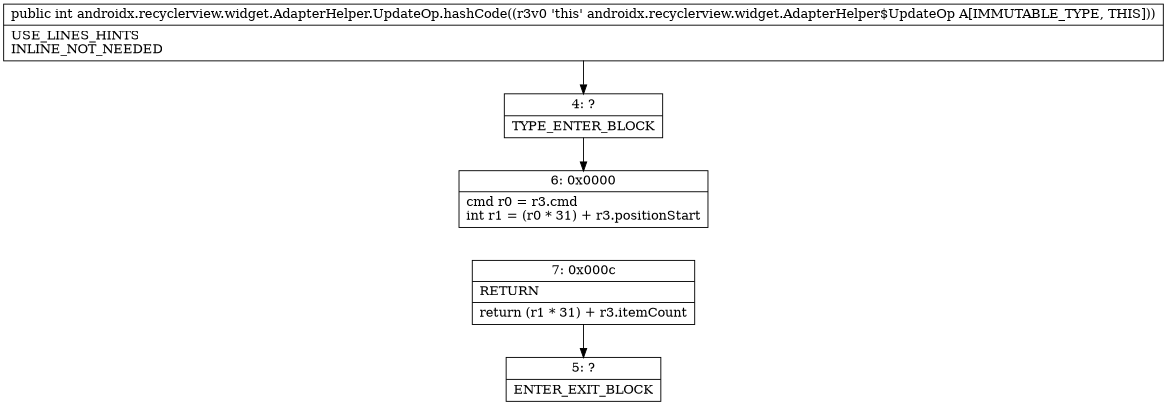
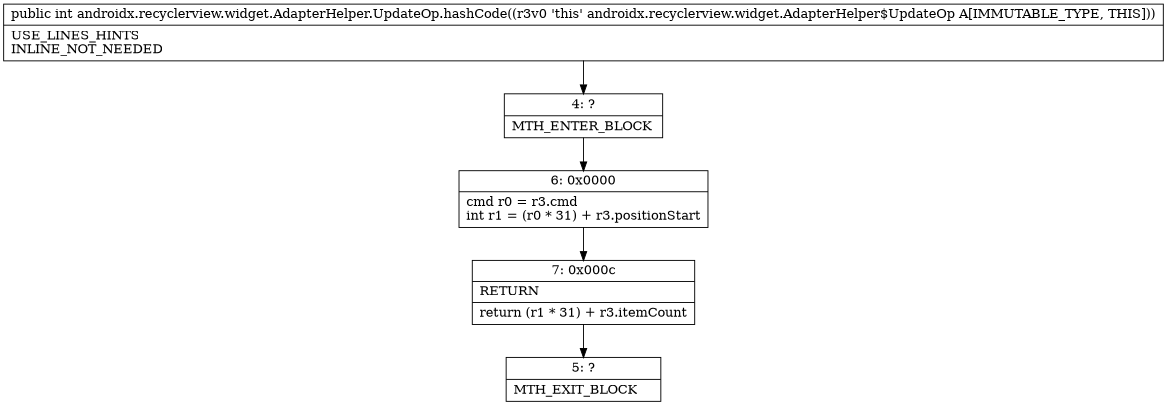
node "4: ?": text "TYPE_ENTER_BLOCK" -> "MTH_ENTER_BLOCK"
edge "6: 0x0000" -> "7: 0x000c": added
node "5: ?": text "ENTER_EXIT_BLOCK" -> "MTH_EXIT_BLOCK"
